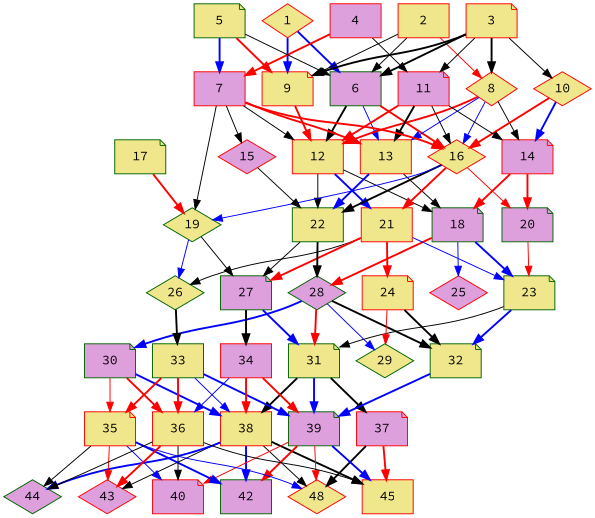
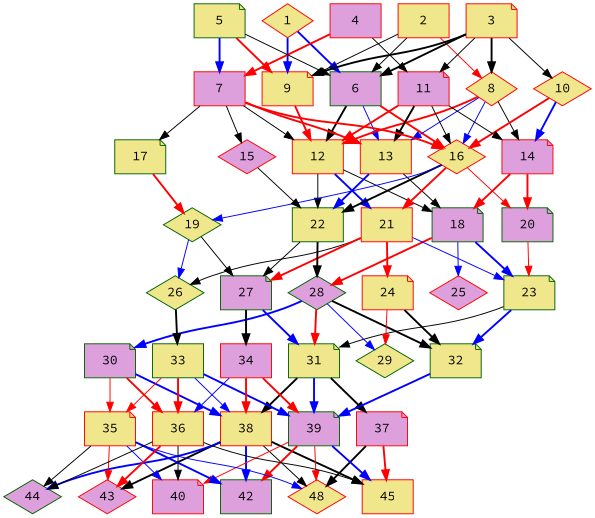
edge "7" -> "19": now "7" -> "17"
edge "33" -> "35": style bold -> solid
edge "38" -> "43": style solid -> bold
